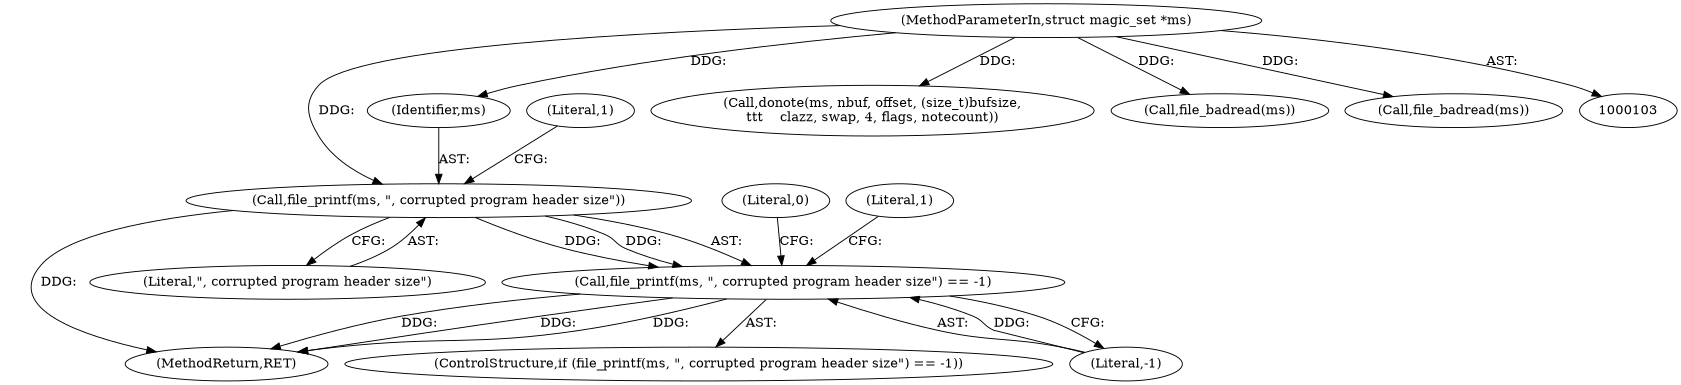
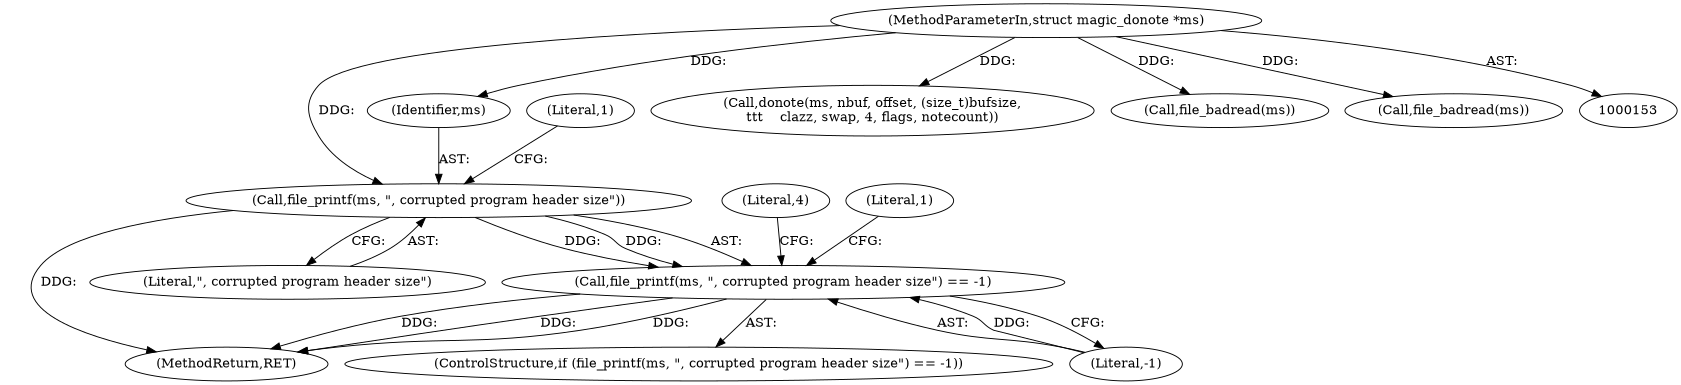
node "(MethodParameterIn,struct magic_set *ms)": label "(MethodParameterIn,struct magic_set *ms)" -> "(MethodParameterIn,struct magic_donote *ms)"
node "1000103": label "1000103" -> "1000153"
node "(Literal,0)": label "(Literal,0)" -> "(Literal,4)"
